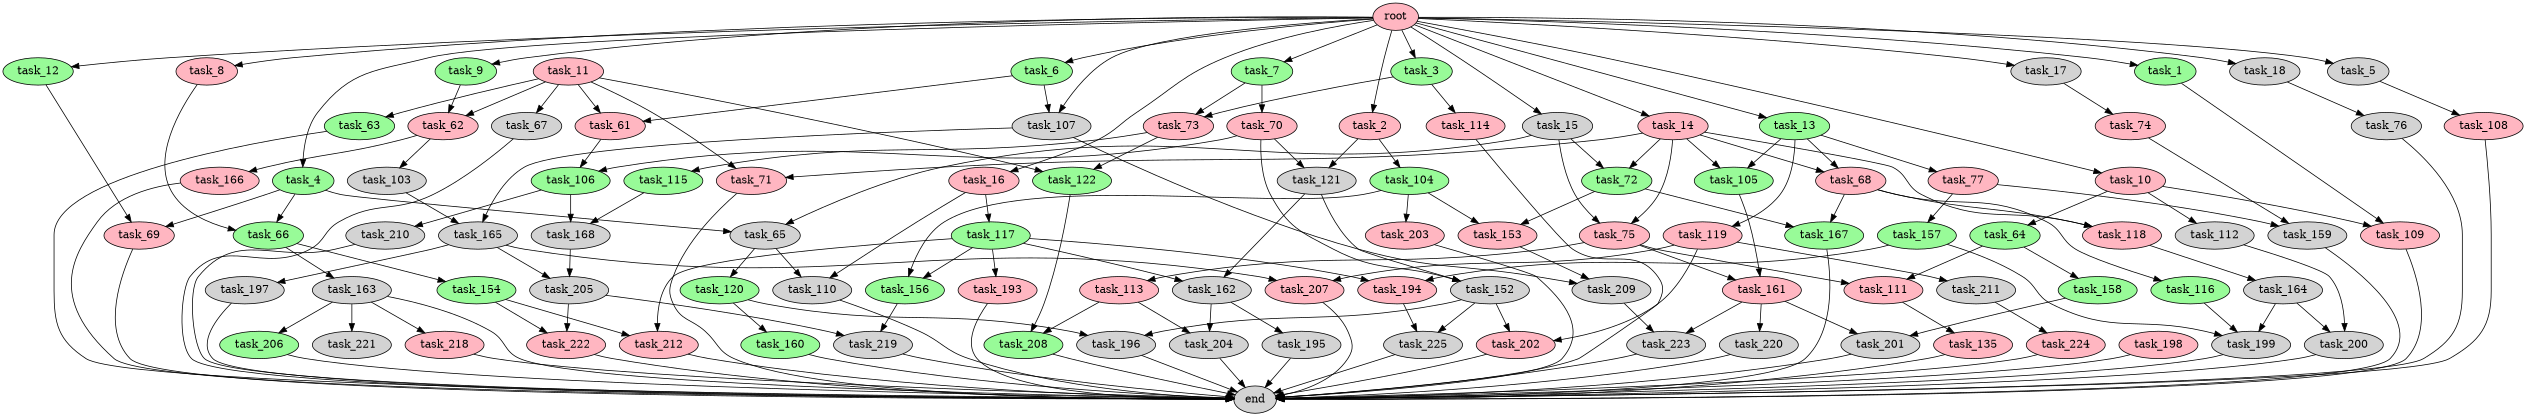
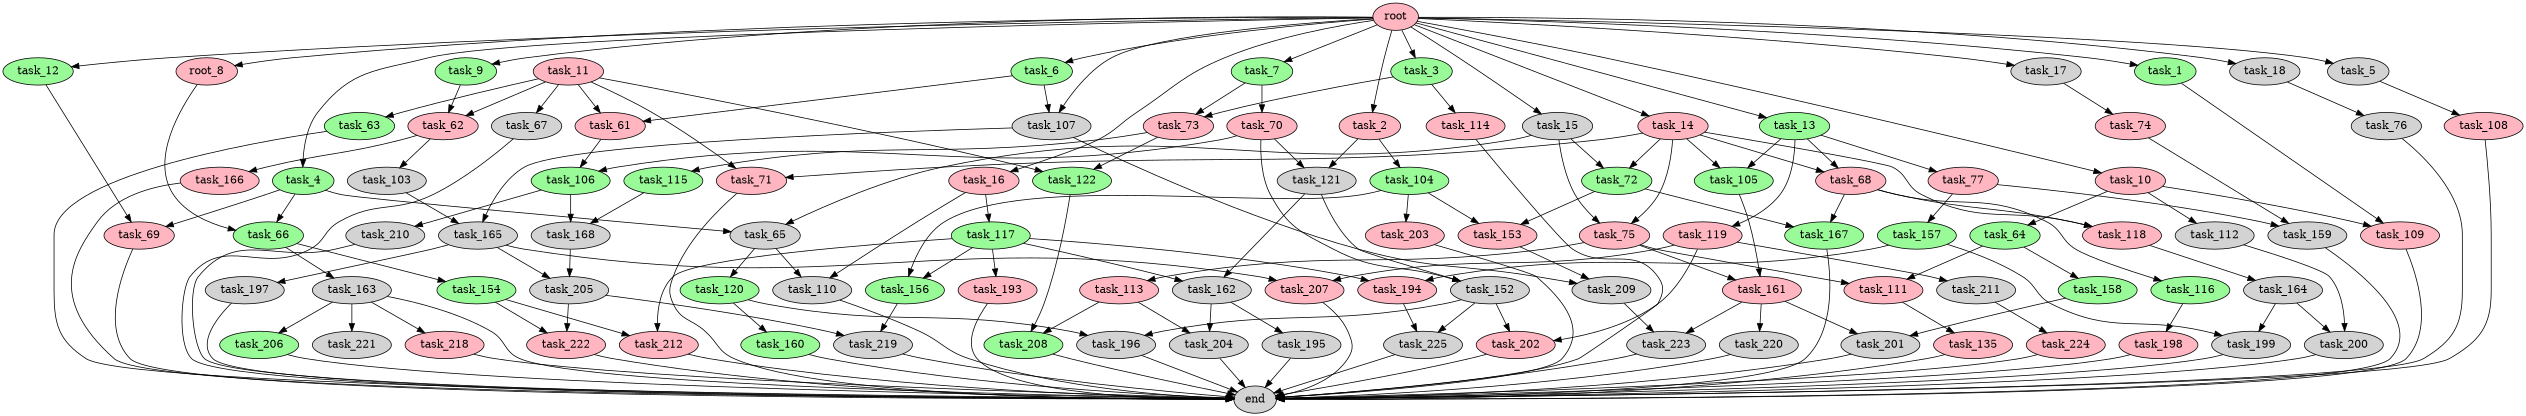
node "task_8": label "task_8" -> "root_8"
edge "task_116" -> "task_199": now "task_116" -> "task_198"
